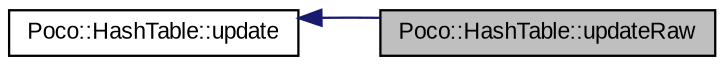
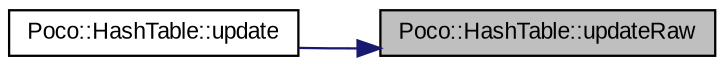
edge "Poco::HashTable::updateRaw" -> "Poco::HashTable::update": reversed
